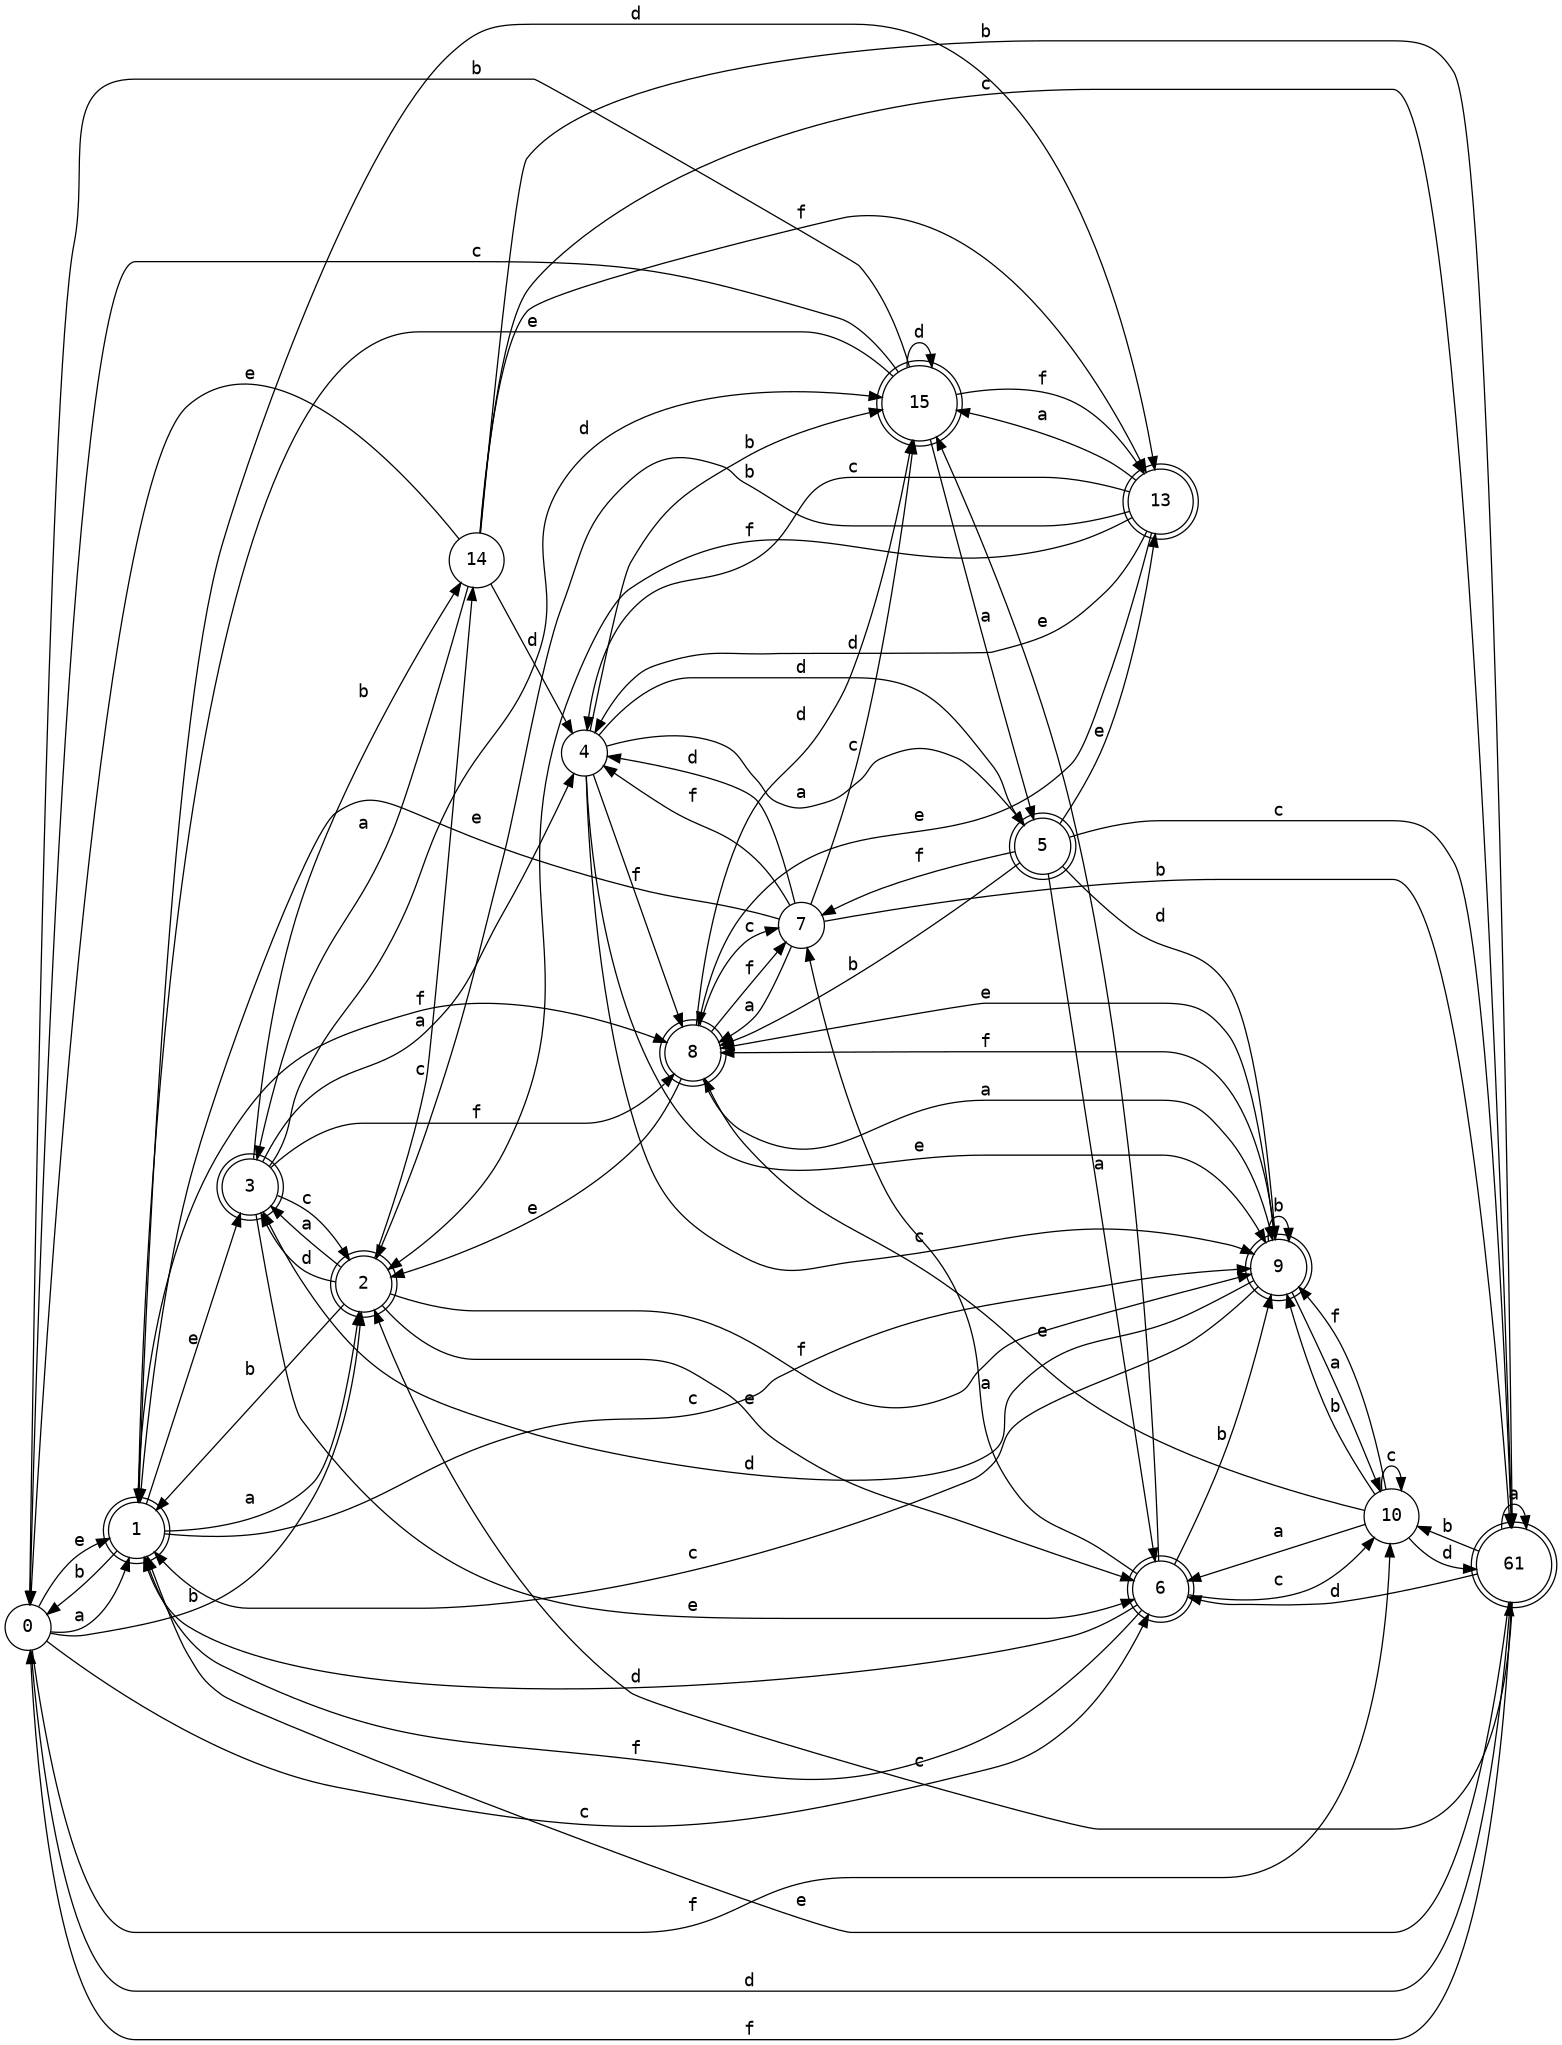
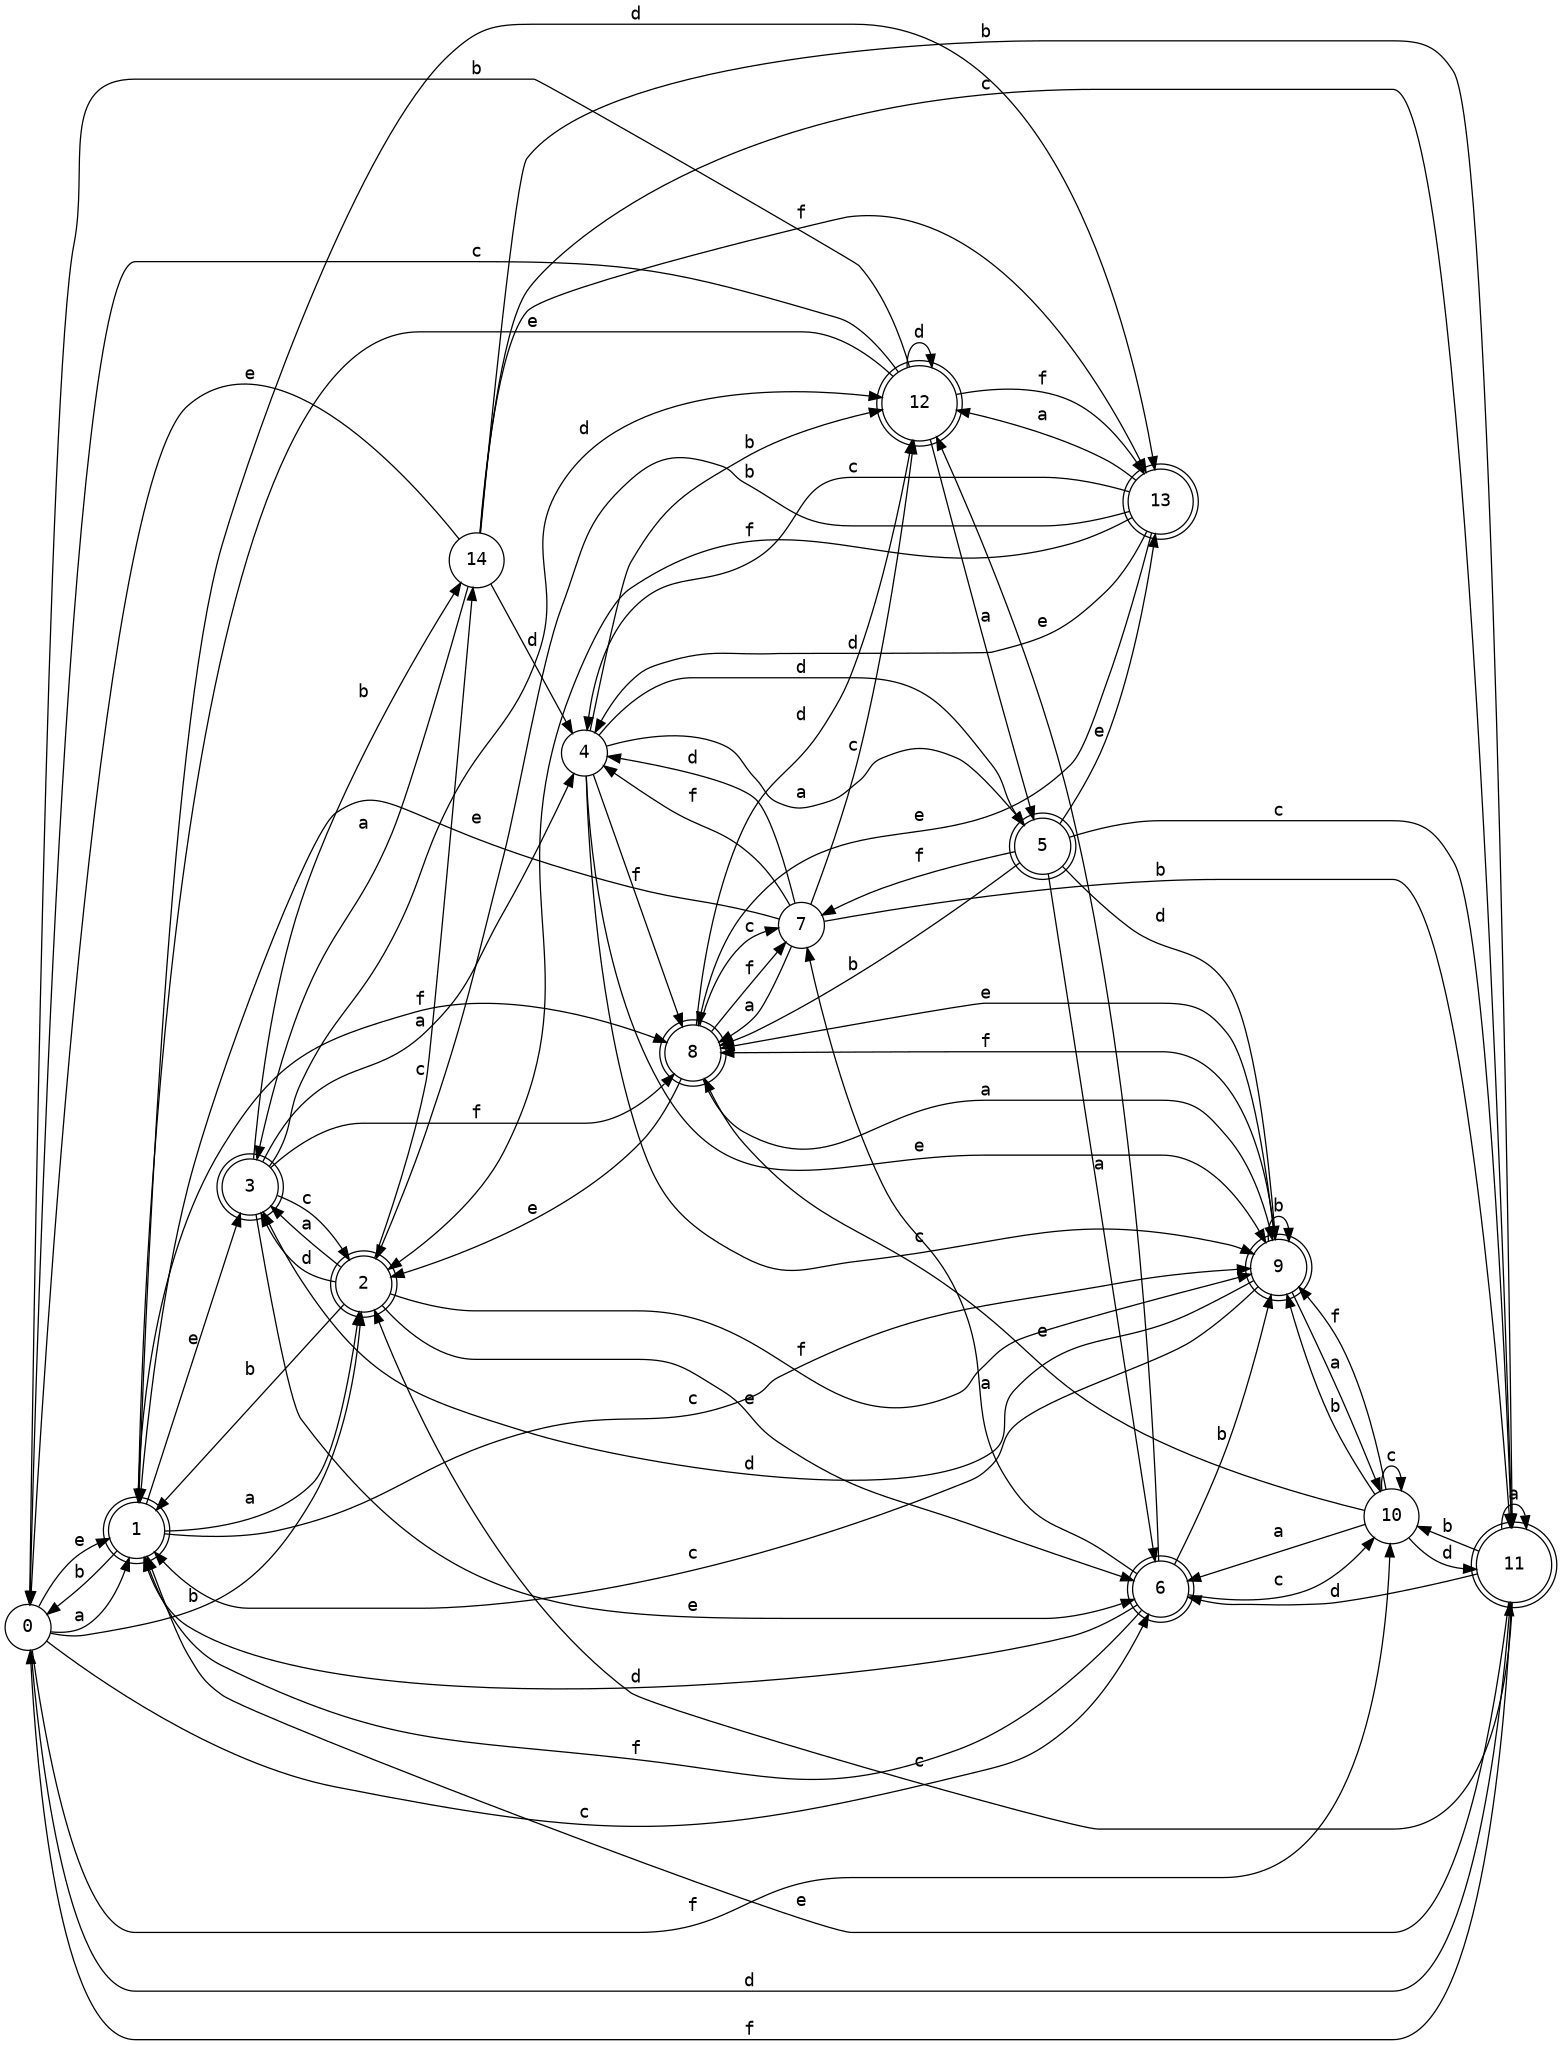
node "15": label "15" -> "12"
node "61": label "61" -> "11"
